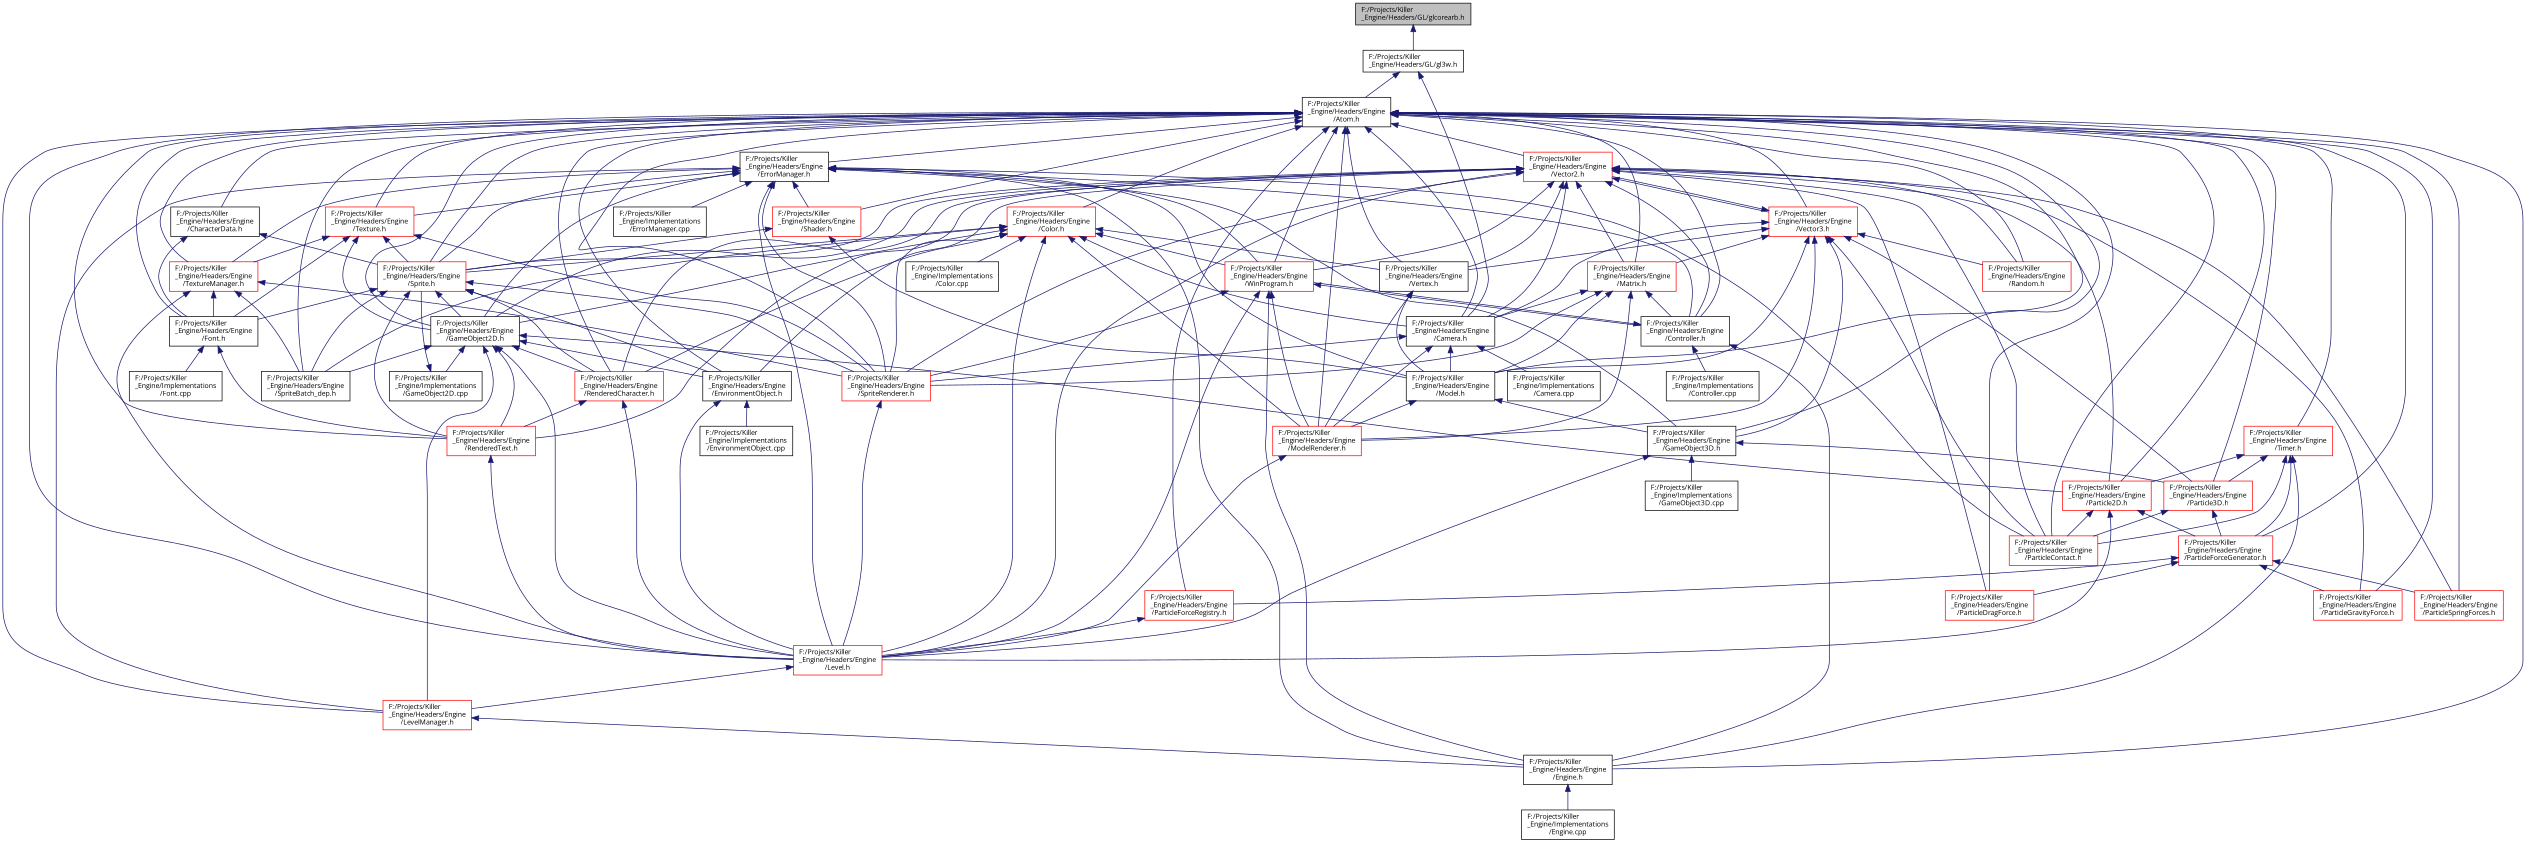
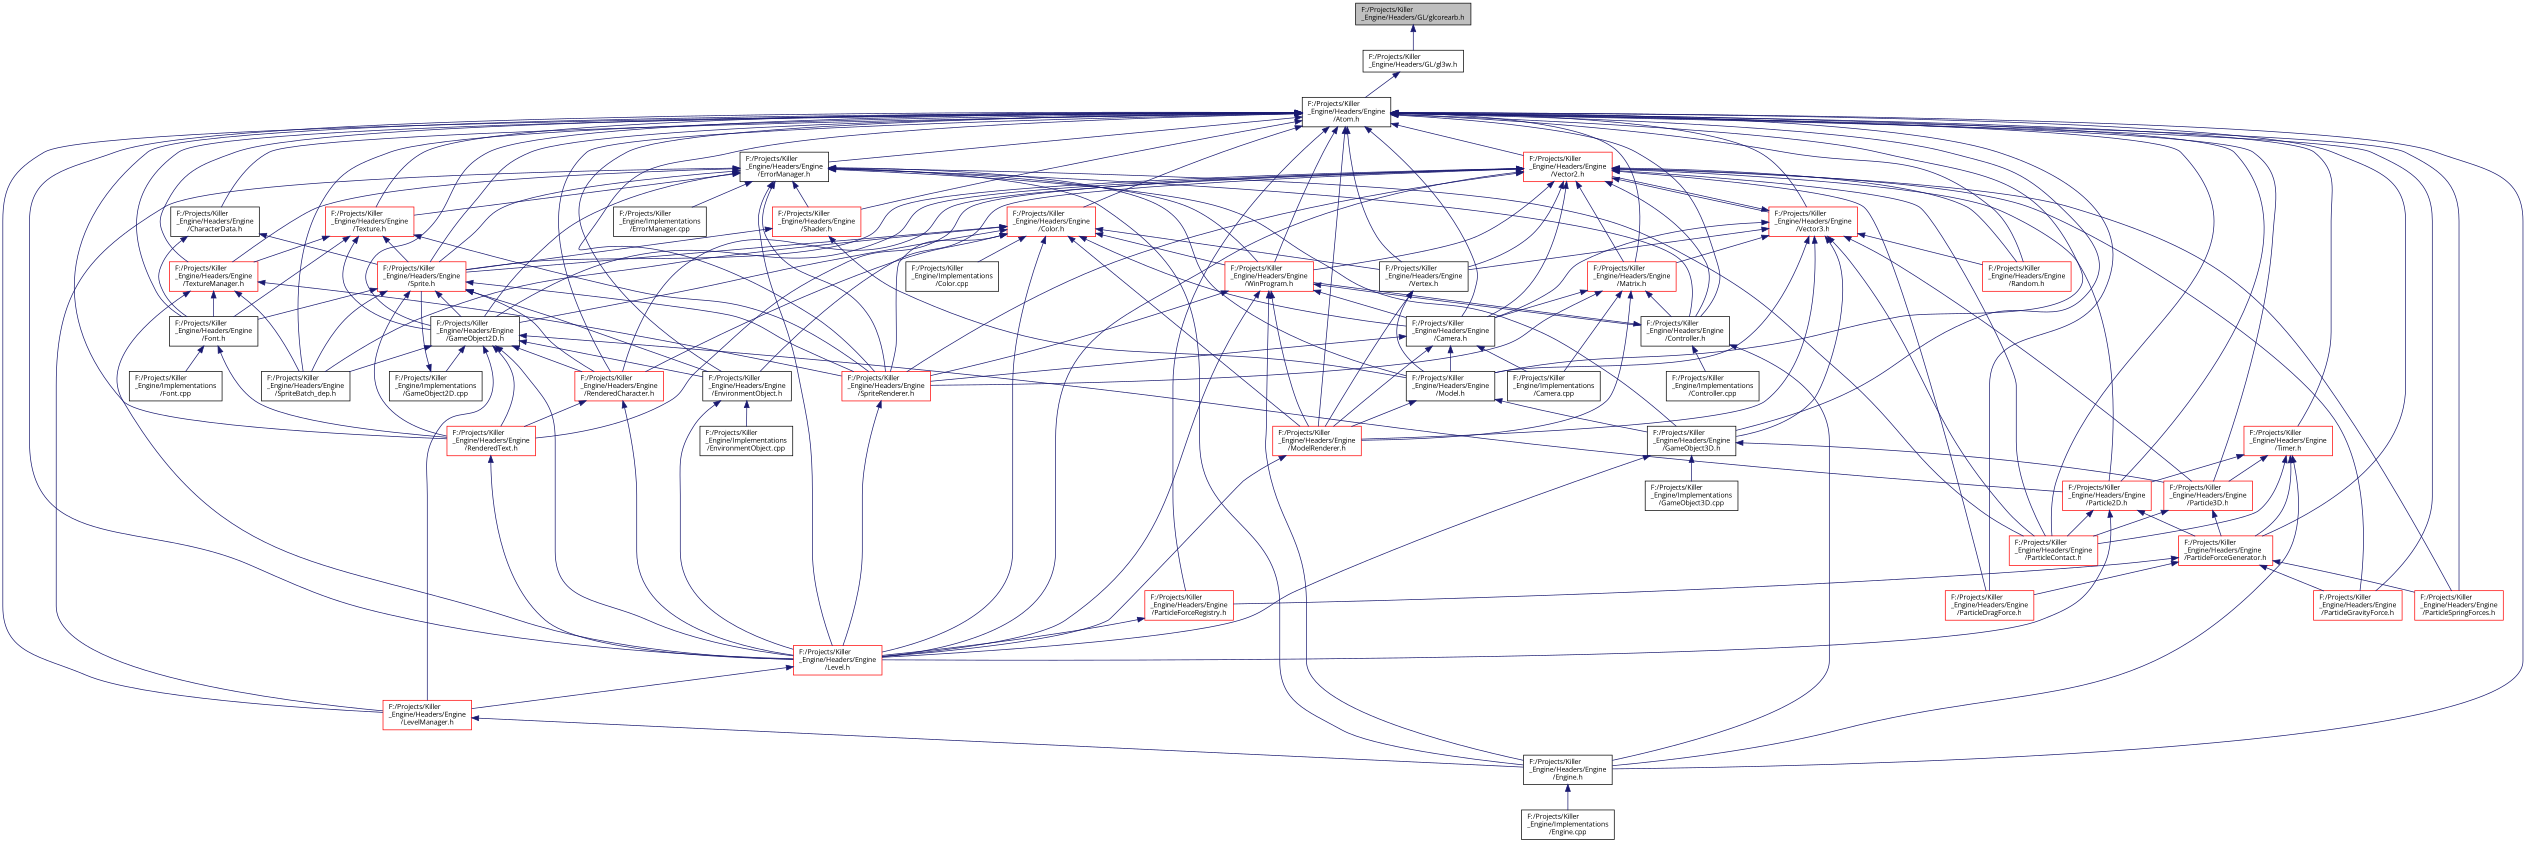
edge "F:/Projects/Killer _Engine/Headers/Engine /Camera.h" -> "F:/Projects/Killer _Engine/Headers/GL/gl3w.h": now "F:/Projects/Killer _Engine/Headers/Engine /Camera.h" -> "F:/Projects/Killer _Engine/Headers/Engine /WinProgram.h"
edge "F:/Projects/Killer _Engine/Headers/Engine /Model.h" -> "F:/Projects/Killer _Engine/Headers/Engine /Matrix.h": now "F:/Projects/Killer _Engine/Implementations /Camera.cpp" -> "F:/Projects/Killer _Engine/Headers/Engine /Matrix.h"
